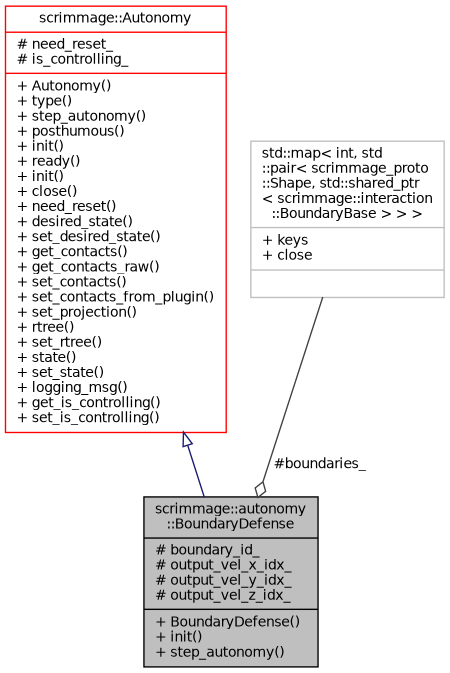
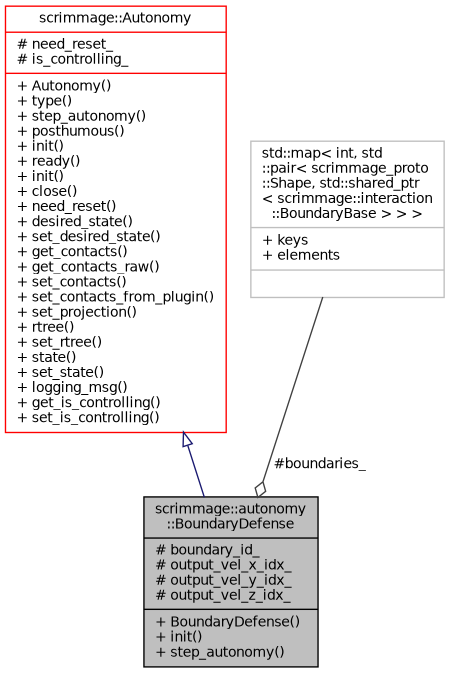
node "std::map< int, std": text "+ close" -> "+ elements"
